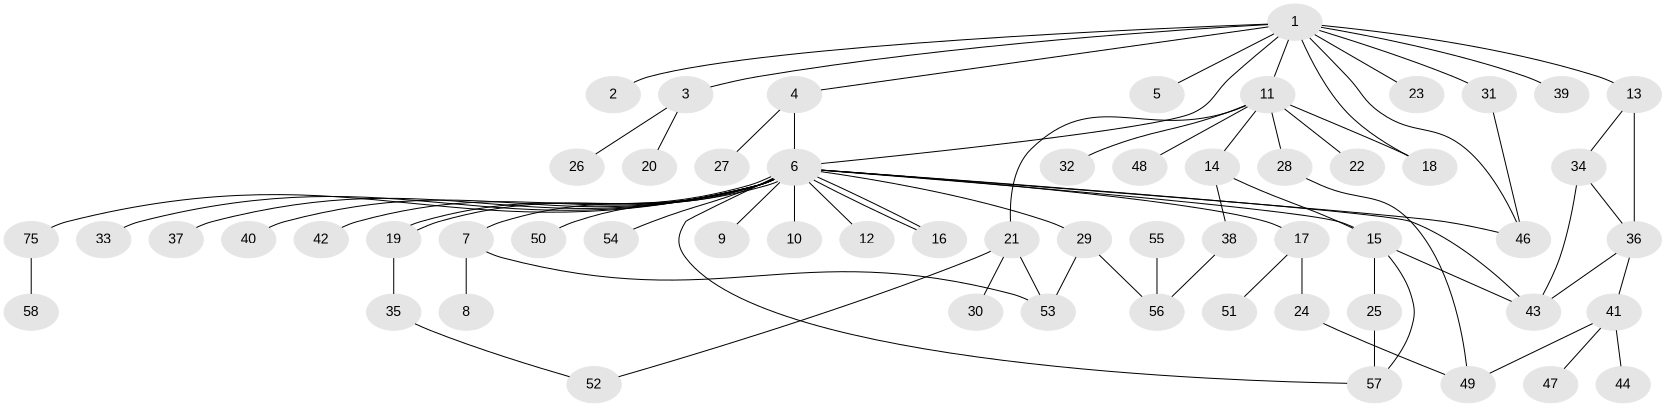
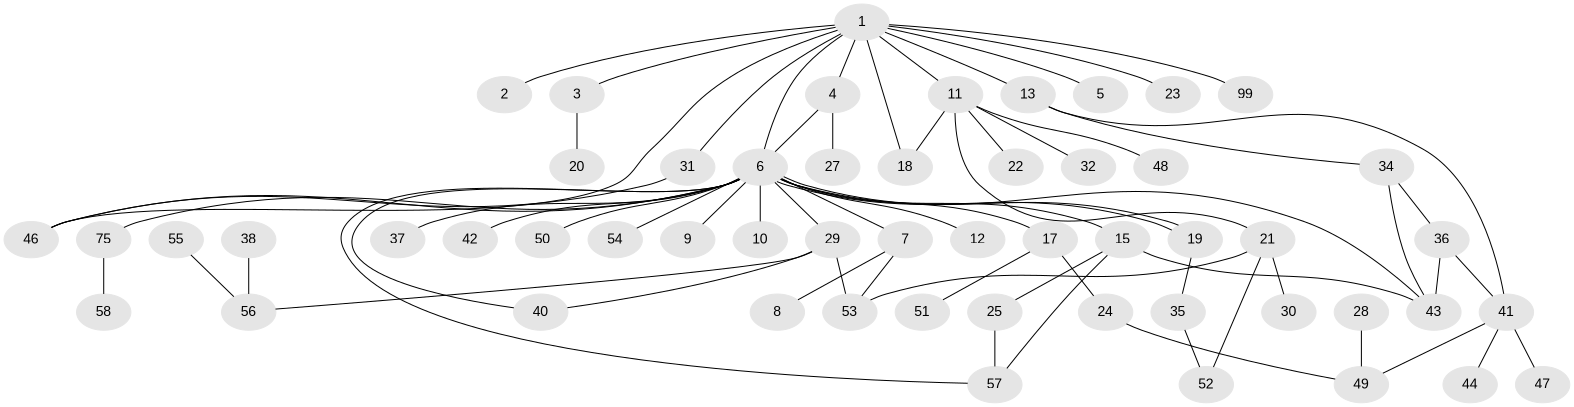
node "39": label "39" -> "99"
edge "11" -- "28": removed
node "26": removed
node "14": removed
edge "13" -- "36": now "13" -- "41"
node "33": removed
node "16": removed
edge "29" -- "40": added
